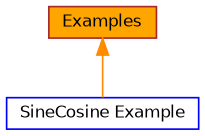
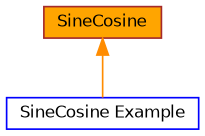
node "Examples": label "Examples" -> "SineCosine"
